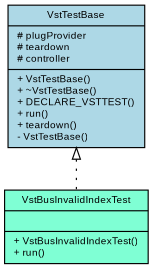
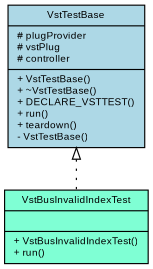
node "VstTestBase": text "# teardown" -> "# vstPlug"
